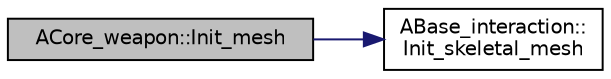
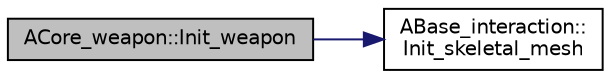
node "ACore_weapon::Init_mesh": label "ACore_weapon::Init_mesh" -> "ACore_weapon::Init_weapon"
